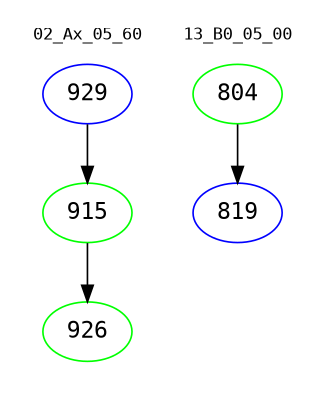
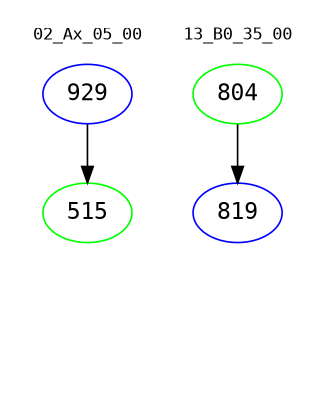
cluster "02_Ax_05_60": label "02_Ax_05_60" -> "02_Ax_05_00"
cluster "13_B0_05_00": label "13_B0_05_00" -> "13_B0_35_00"
node "915": label "915" -> "515"
node "926": removed
